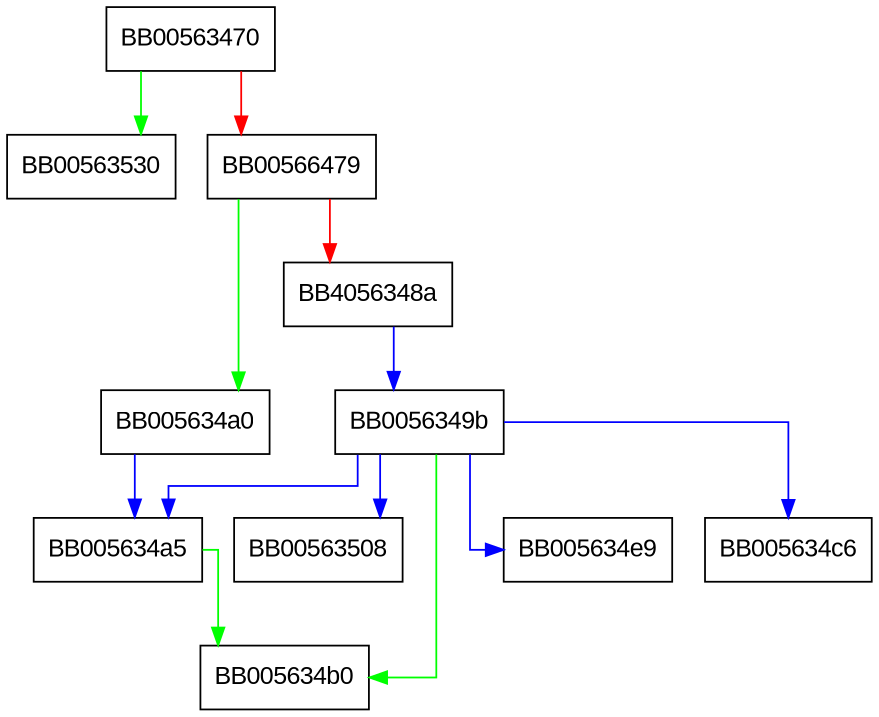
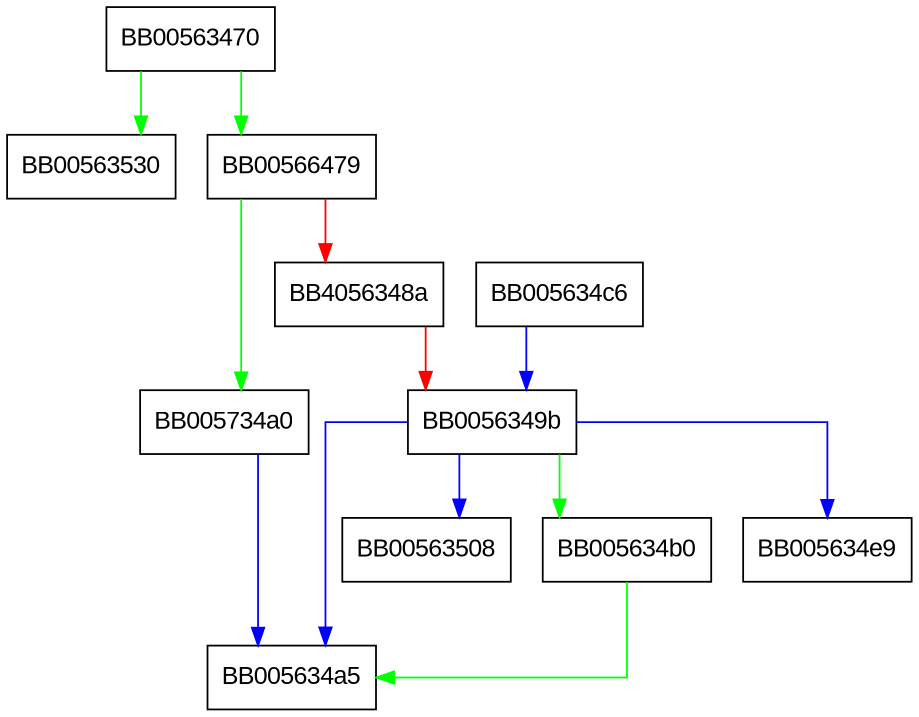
edge "BB00563470" -> "BB00566479": color red -> green
edge "BB4056348a" -> "BB0056349b": color blue -> red
node "BB005634a0": label "BB005634a0" -> "BB005734a0"
edge "BB0056349b" -> "BB005634c6": reversed
edge "BB005634a5" -> "BB005634b0": reversed
